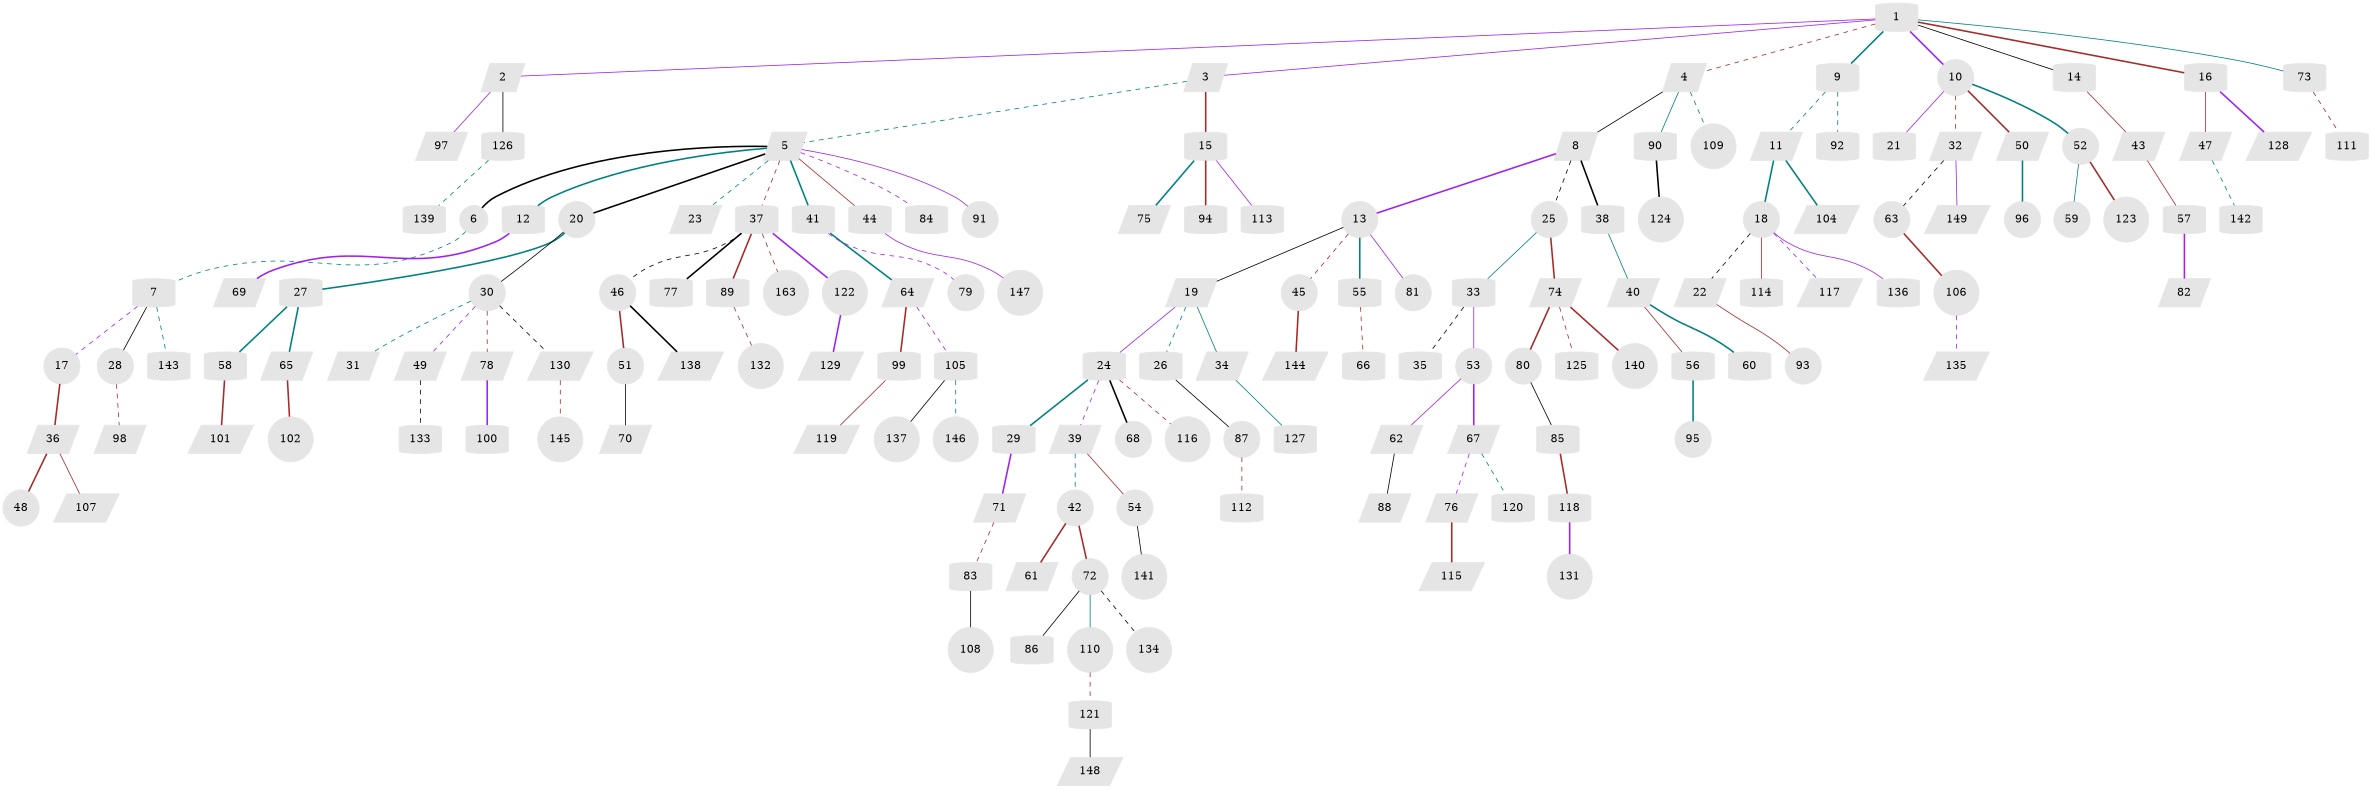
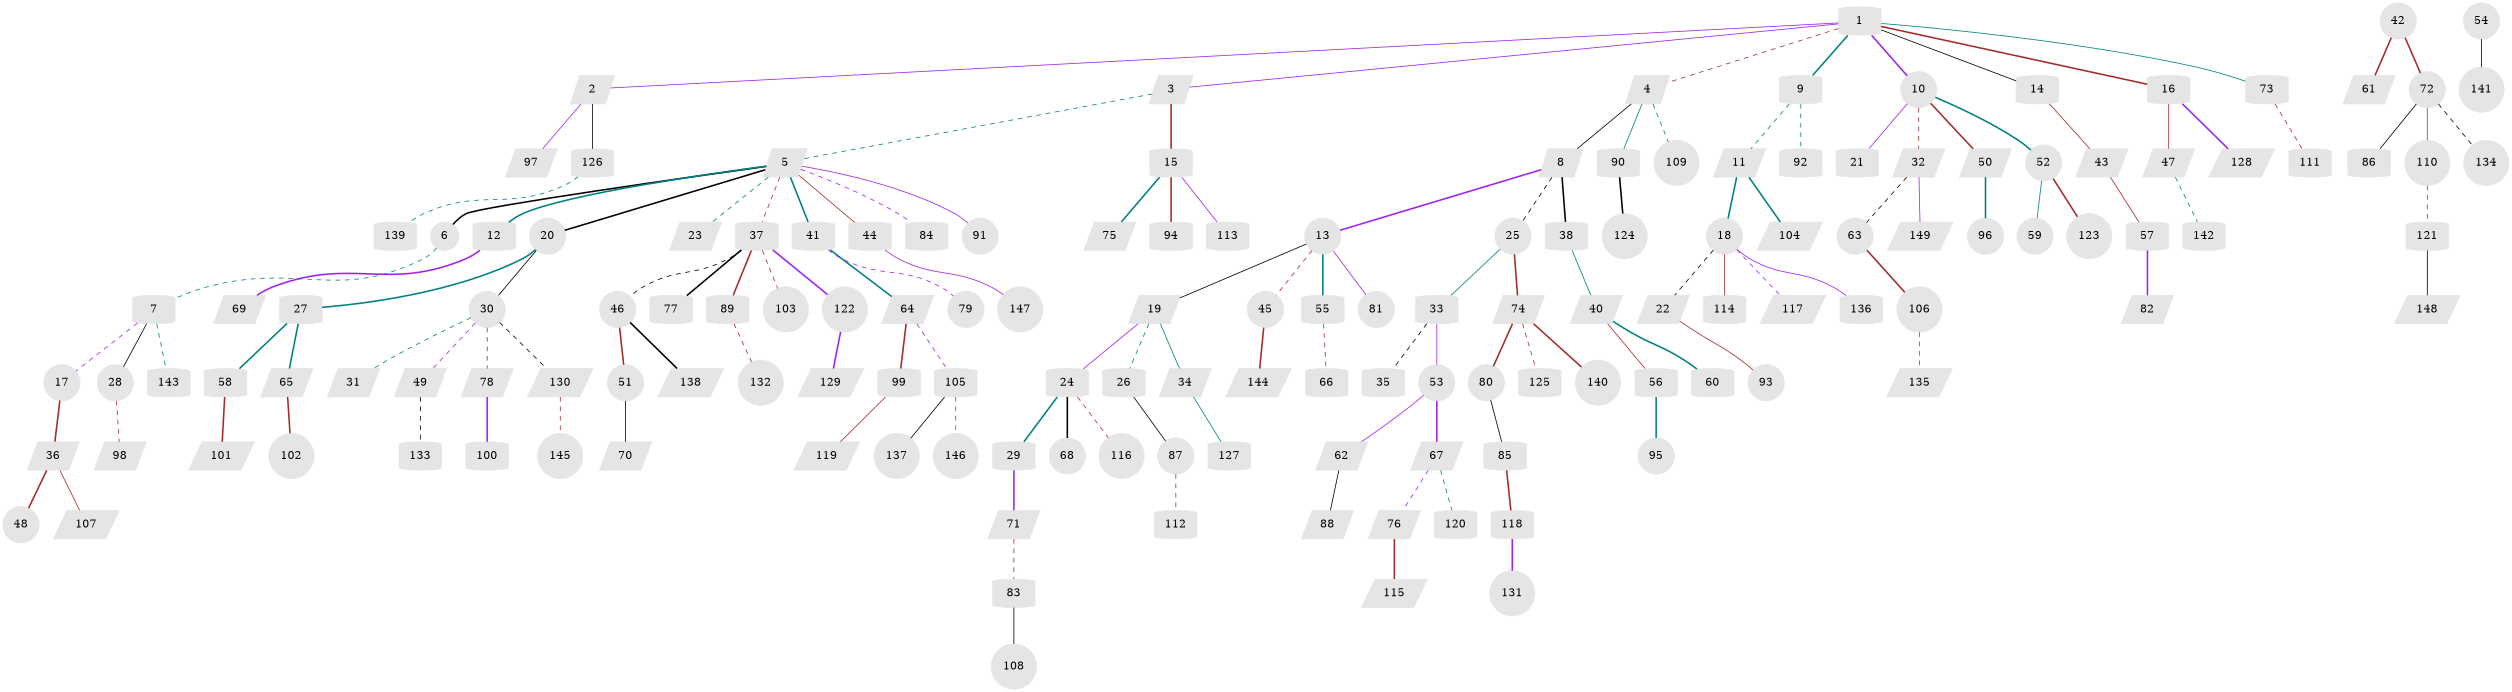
node "163": label "163" -> "103"
node "39": removed
